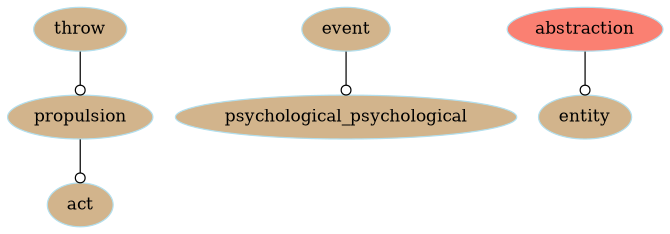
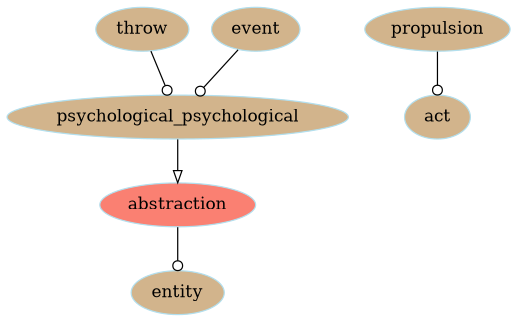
edge "throw" -> "propulsion": now "throw" -> "psychological_psychological"
edge "psychological_psychological" -> "abstraction": added
